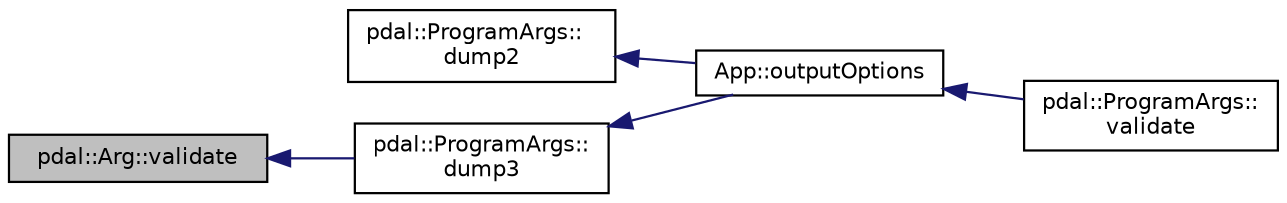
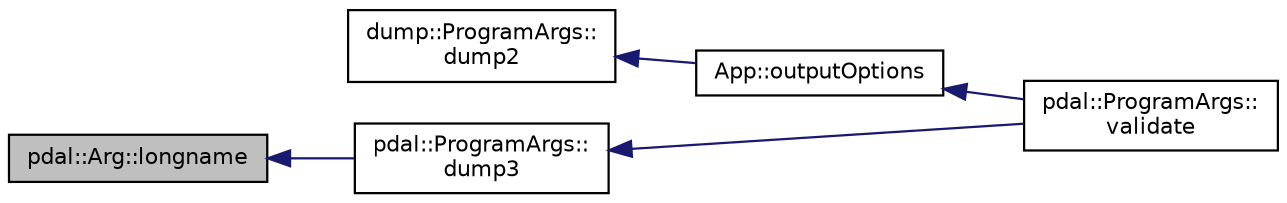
node "pdal::ProgramArgs:: dump2": label "pdal::ProgramArgs:: dump2" -> "dump::ProgramArgs:: dump2"
edge "App::outputOptions" -> "pdal::ProgramArgs:: dump3": now "pdal::ProgramArgs:: validate" -> "pdal::ProgramArgs:: dump3"
node "pdal::Arg::validate": label "pdal::Arg::validate" -> "pdal::Arg::longname"
